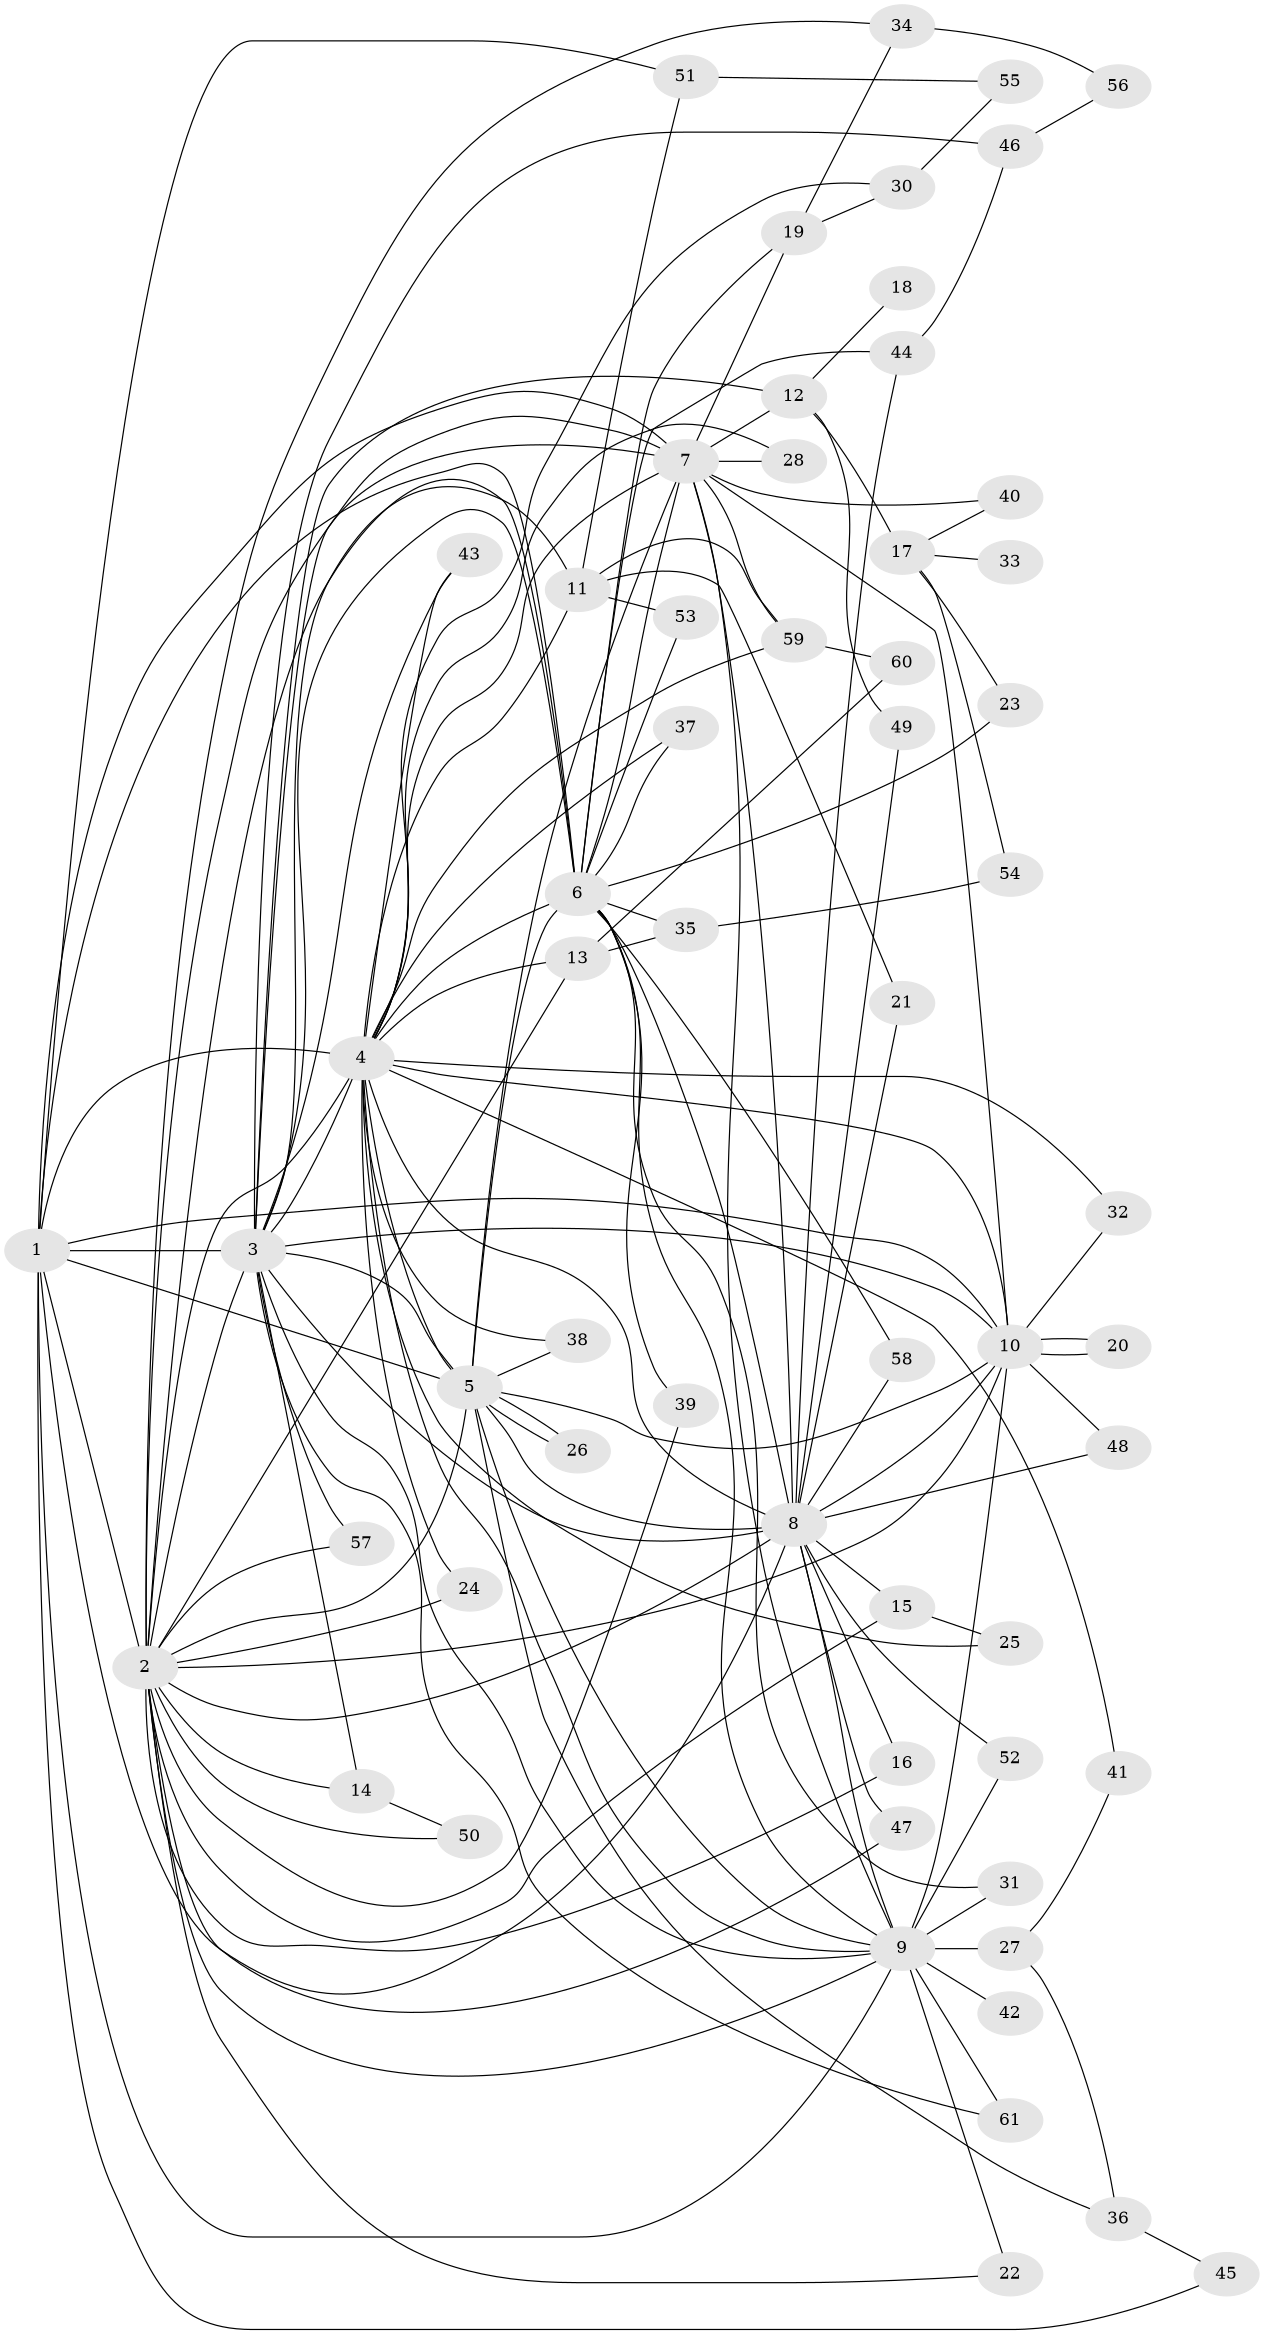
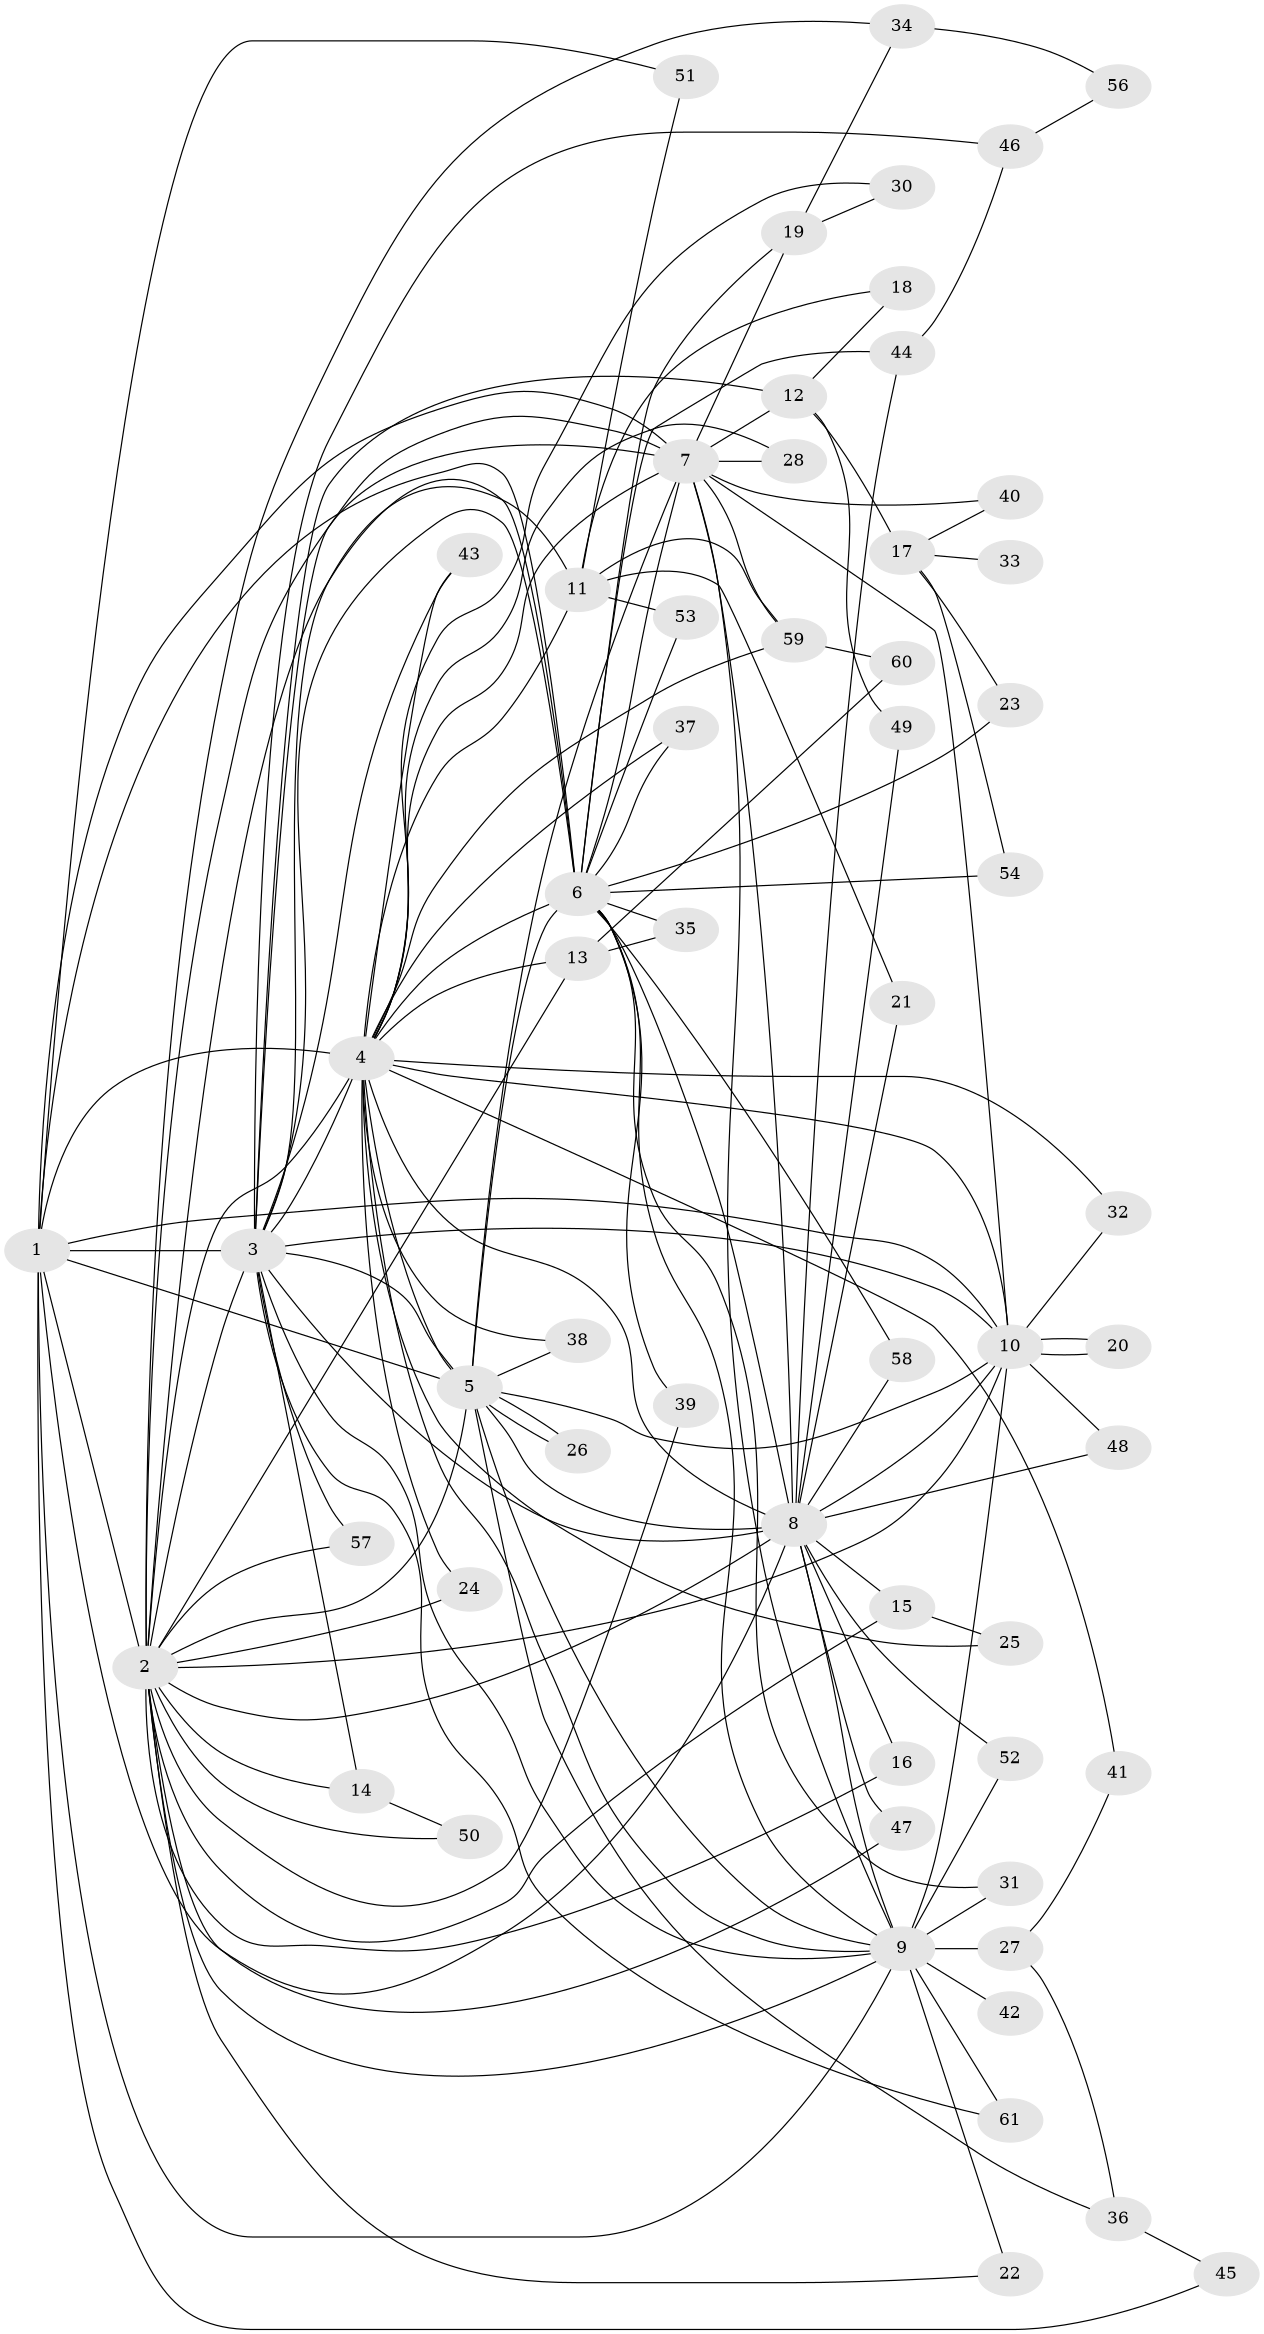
node "55": removed
edge "18" -- "11": added
edge "54" -- "35": now "54" -- "6"
